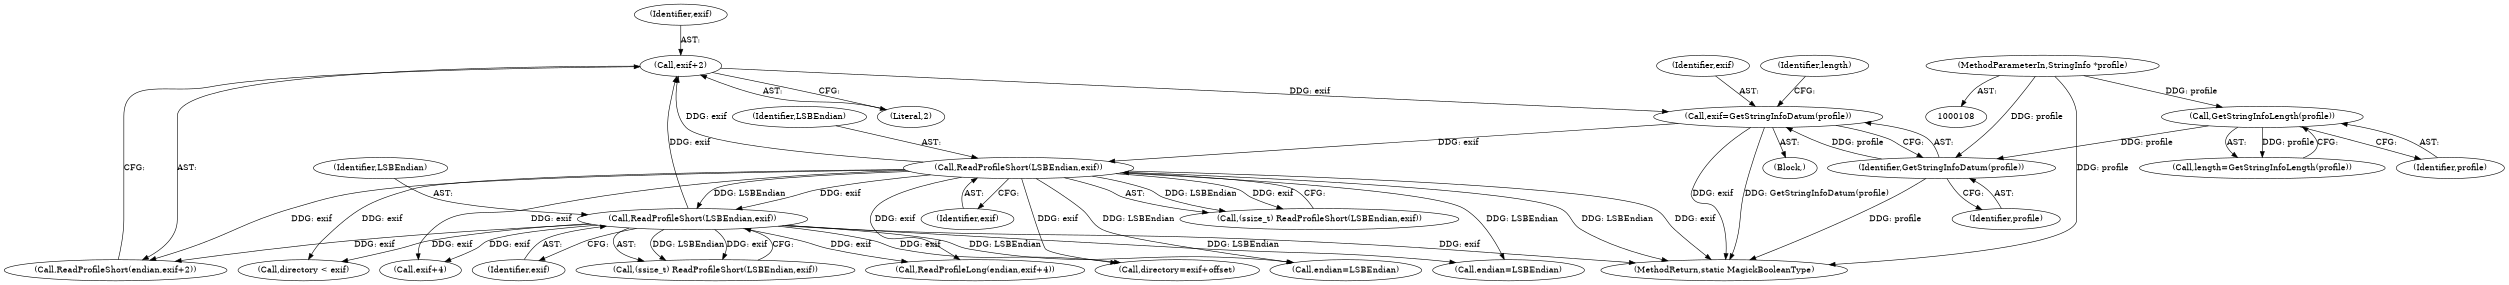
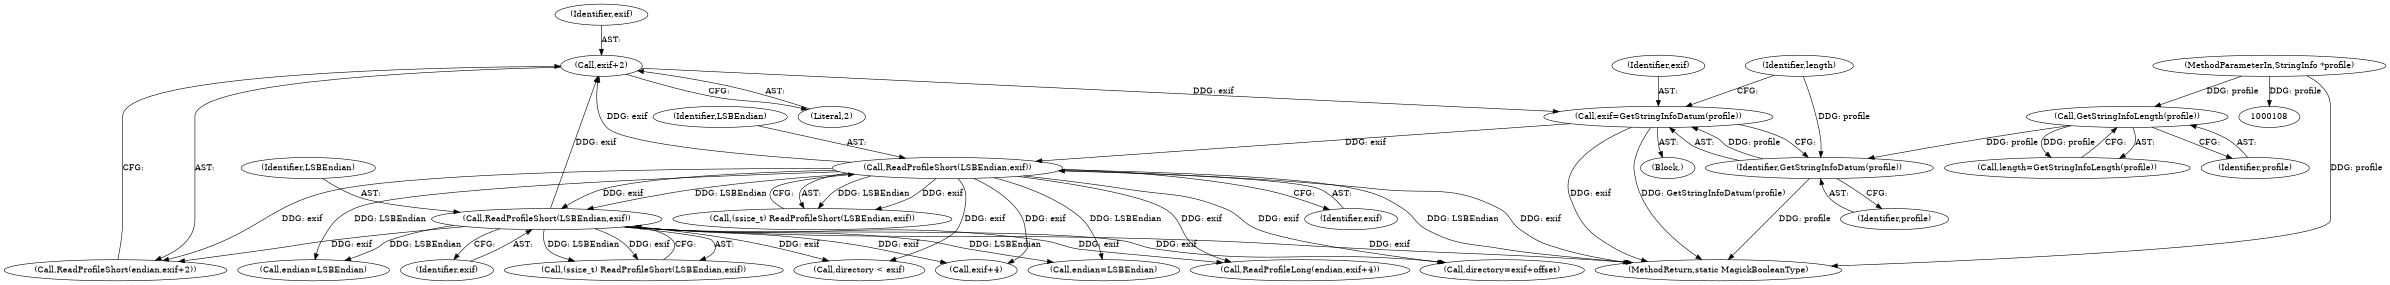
edge "(MethodParameterIn,StringInfo *profile)" -> "1000108": label "AST: " -> "DDG: profile"
edge "(MethodParameterIn,StringInfo *profile)" -> "(Identifier,GetStringInfoDatum(profile))": now "(Identifier,length)" -> "(Identifier,GetStringInfoDatum(profile))"
